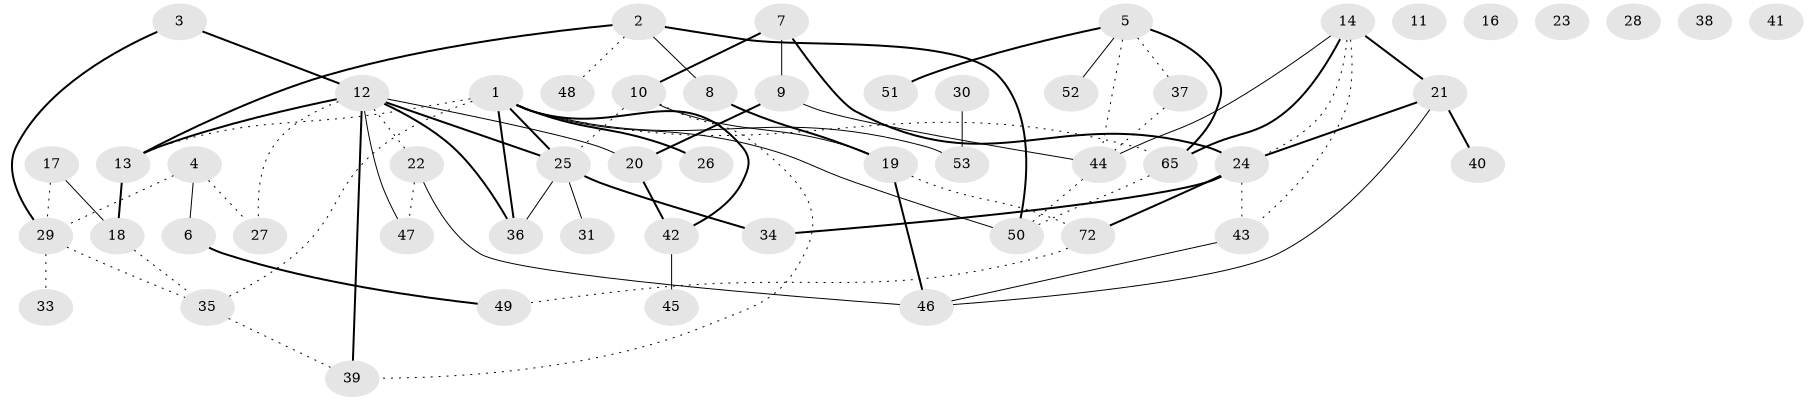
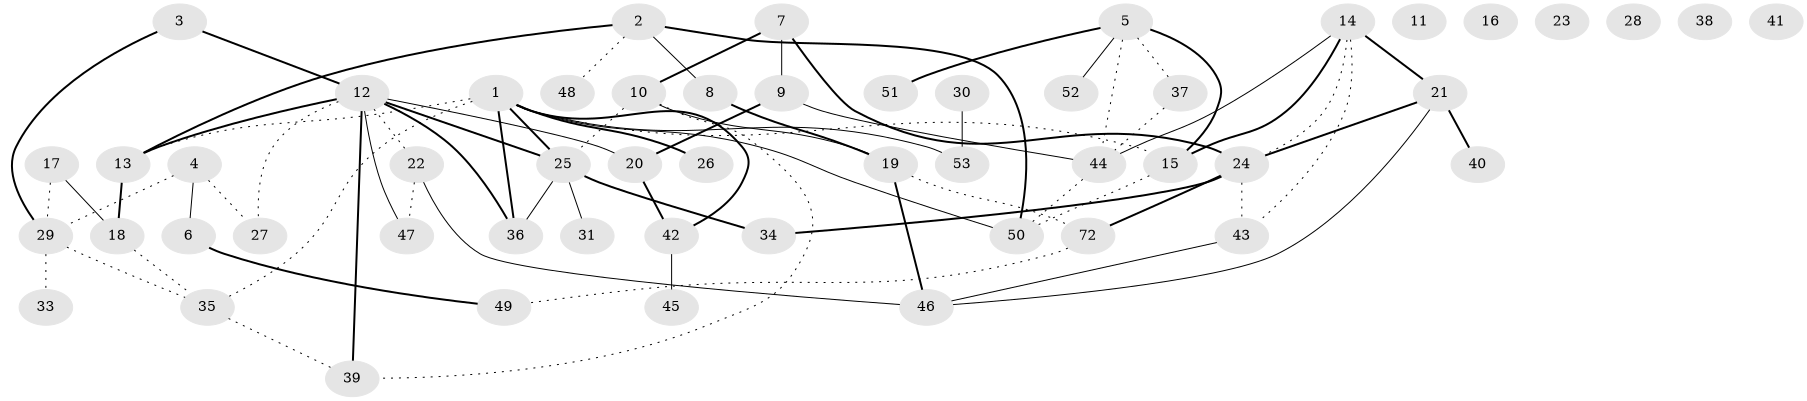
node "65": label "65" -> "15"
